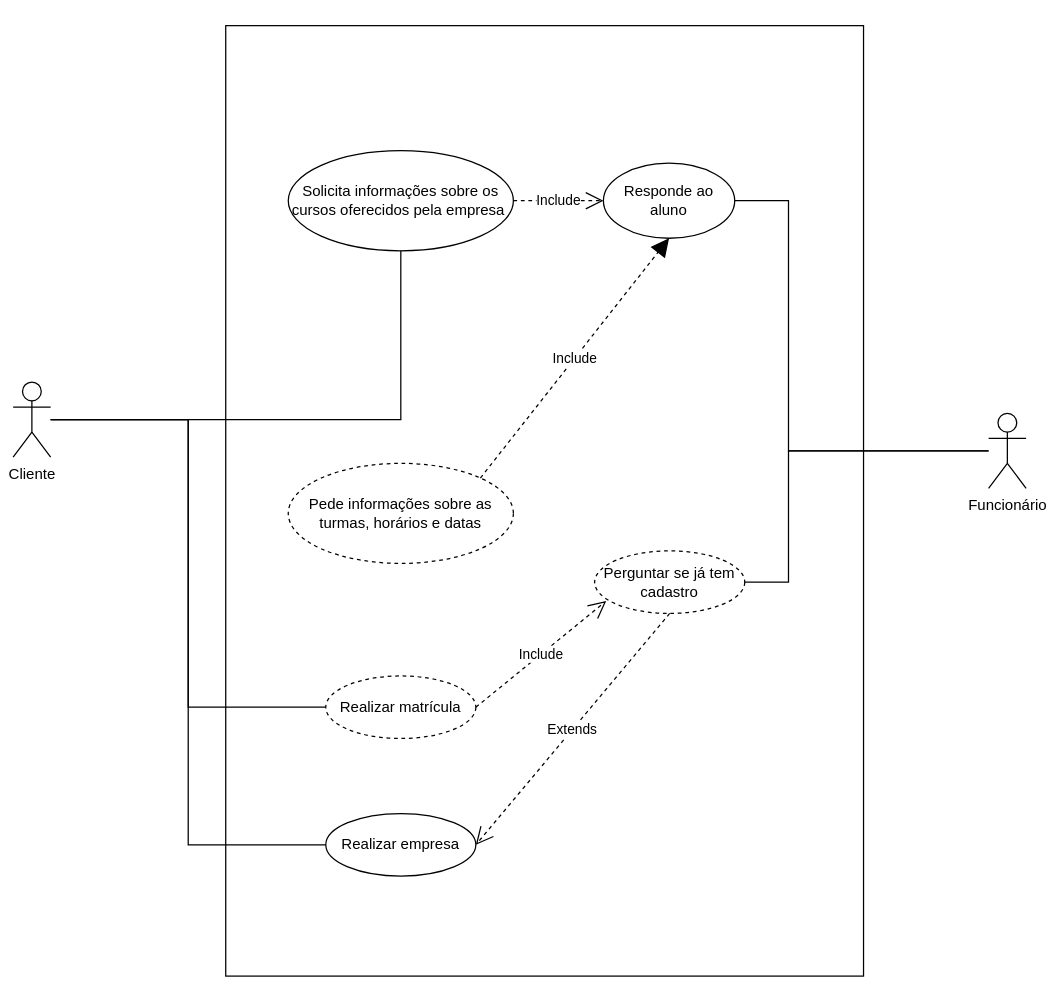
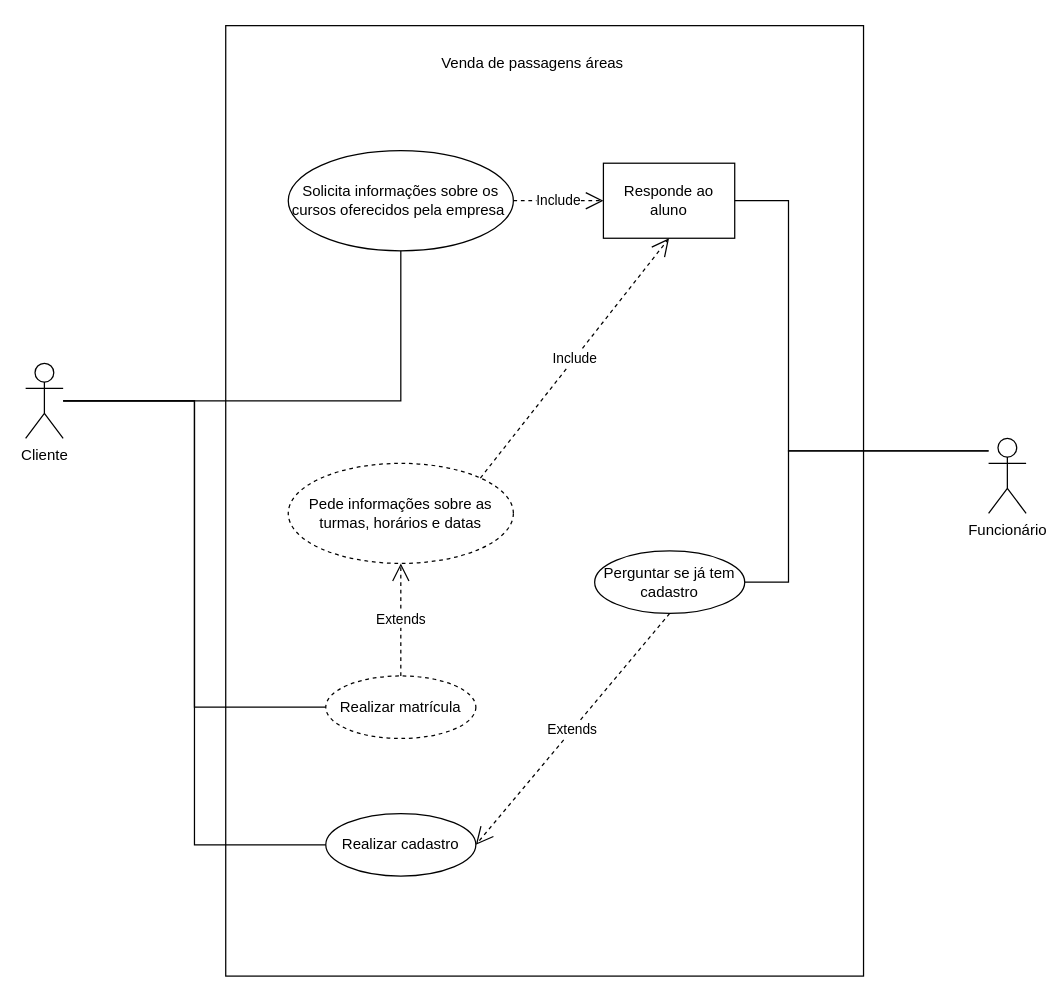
node "Venda de passagens áreas": added
node "Responde ao aluno": shape ellipse -> rectangle
edge "Pede informações sobre as turmas, horários e datas" -> "Responde ao aluno": arrowhead block -> open
node "Cliente": moved (32, 419) -> (44, 401)
node "Funcionário": moved (1007, 451) -> (1007, 476)
node "Perguntar se já tem cadastro": style dashed -> solid
edge "Realizar matrícula" -> "Pede informações sobre as turmas, horários e datas": added, label "Extends"
edge "Realizar matrícula" -> "Perguntar se já tem cadastro": removed, label "Include"
node "Realizar empresa": label "Realizar empresa" -> "Realizar cadastro"
